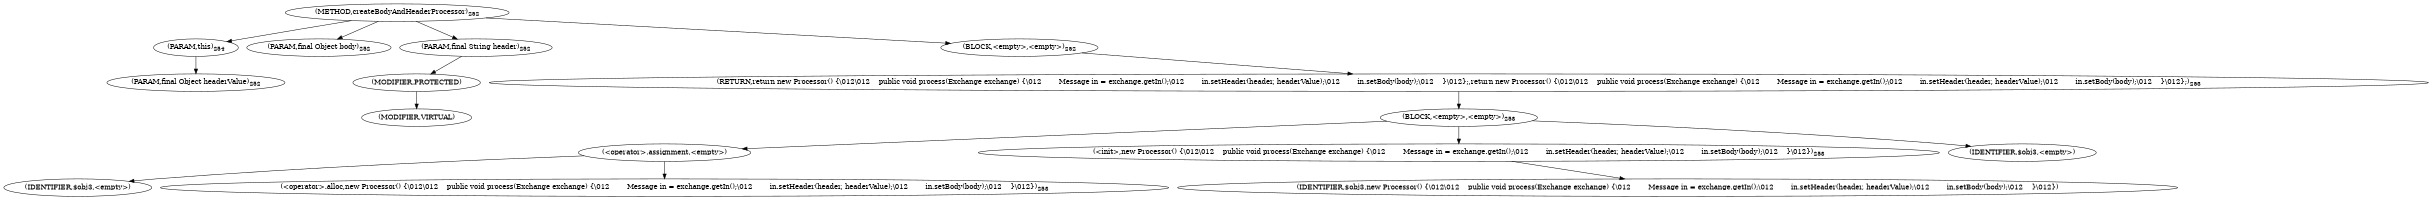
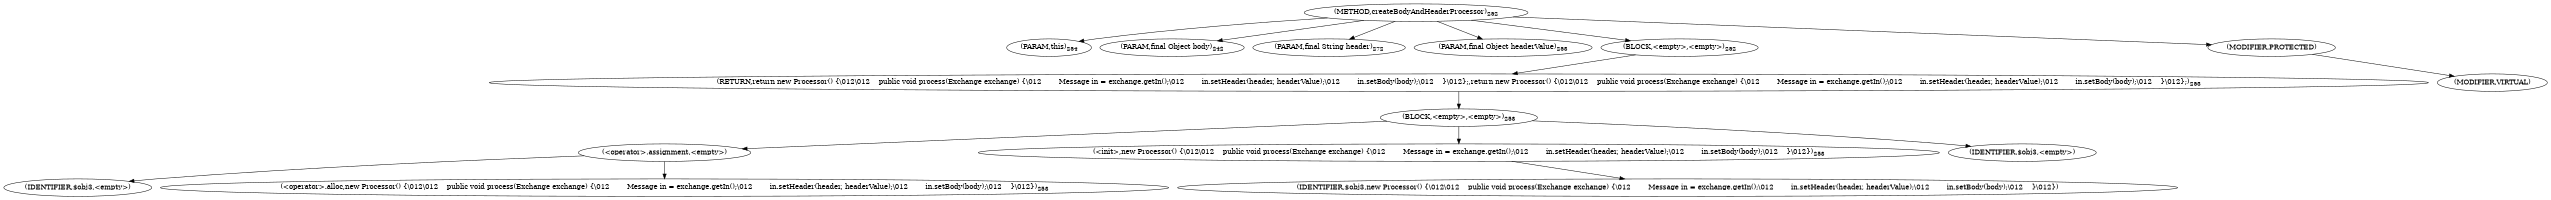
node "(PARAM,final Object body)": text "252" -> "242"
node "(PARAM,final String header)": text "252" -> "272"
edge "(PARAM,this)" -> "(PARAM,final Object headerValue)": now "(METHOD,createBodyAndHeaderProcessor)" -> "(PARAM,final Object headerValue)"
edge "(PARAM,final String header)" -> "(MODIFIER,PROTECTED)": now "(METHOD,createBodyAndHeaderProcessor)" -> "(MODIFIER,PROTECTED)"
node "(PARAM,final Object headerValue)": text "252" -> "253"
